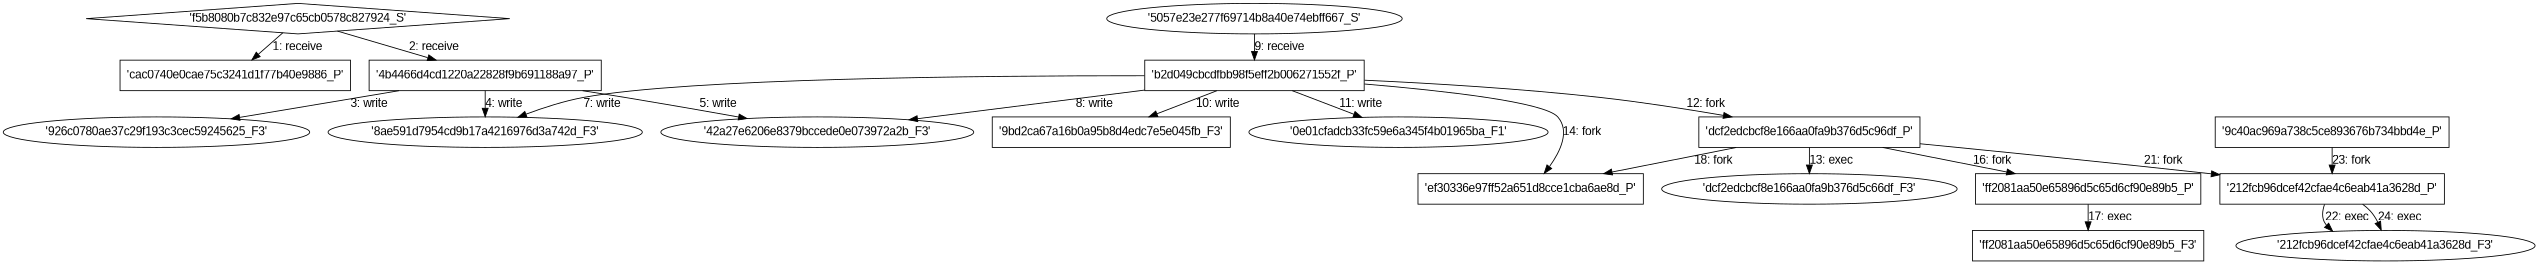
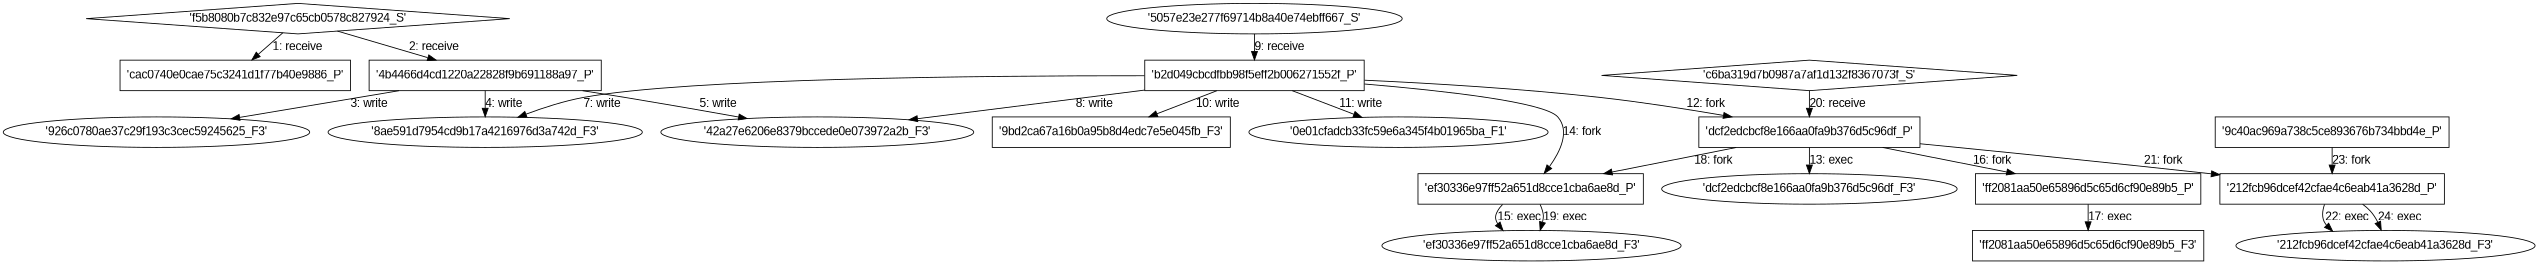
node "'c6ba319d7b0987a7af1d132f8367073f_S'": added
node "'dcf2edcbcf8e166aa0fa9b376d5c66df_F3'": label "'dcf2edcbcf8e166aa0fa9b376d5c66df_F3'" -> "'dcf2edcbcf8e166aa0fa9b376d5c96df_F3'"
node "'ef30336e97ff52a651d8cce1cba6ae8d_F3'": added
